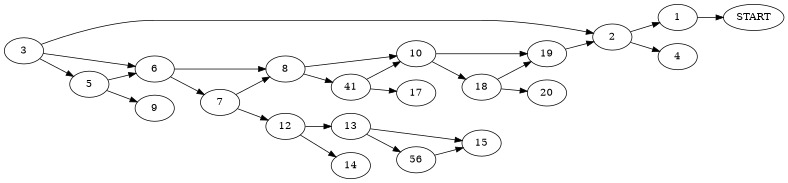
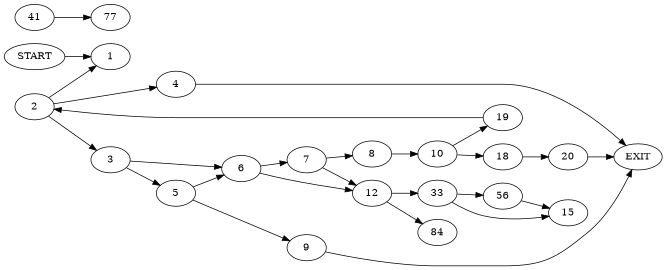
edge "1" -> "START": reversed
edge "3" -> "2": reversed
edge "6" -> "8": now "6" -> "12"
edge "41" -> "10": removed
edge "18" -> "19": removed
edge "8" -> "41": removed
node "17": label "17" -> "77"
node "13": label "13" -> "33"
node "EXIT": added
node "14": label "14" -> "84"
